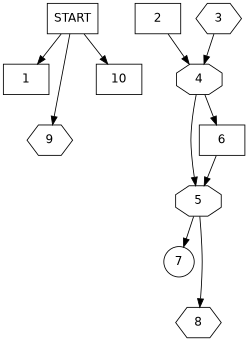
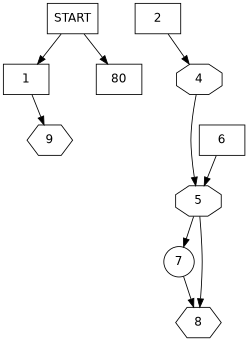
node "3": removed
edge "START" -> "9": now "1" -> "9"
node "10": label "10" -> "80"
edge "4" -> "6": removed
edge "7" -> "8": added
